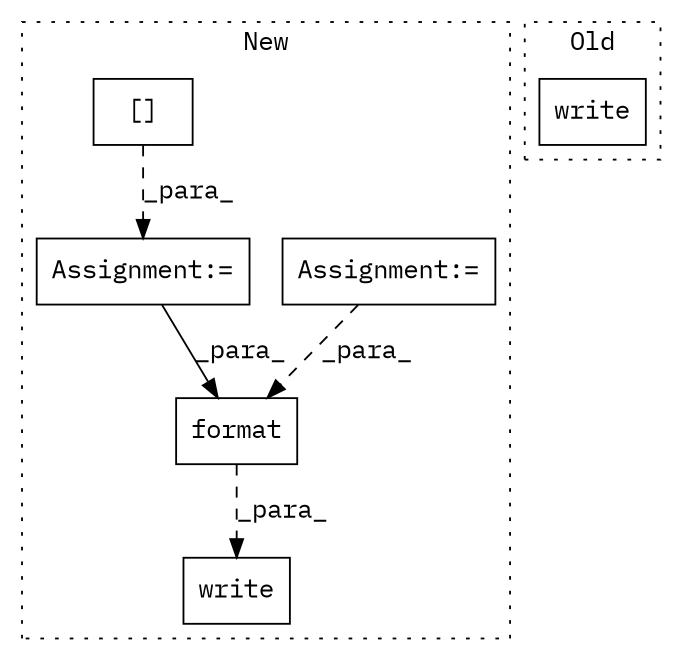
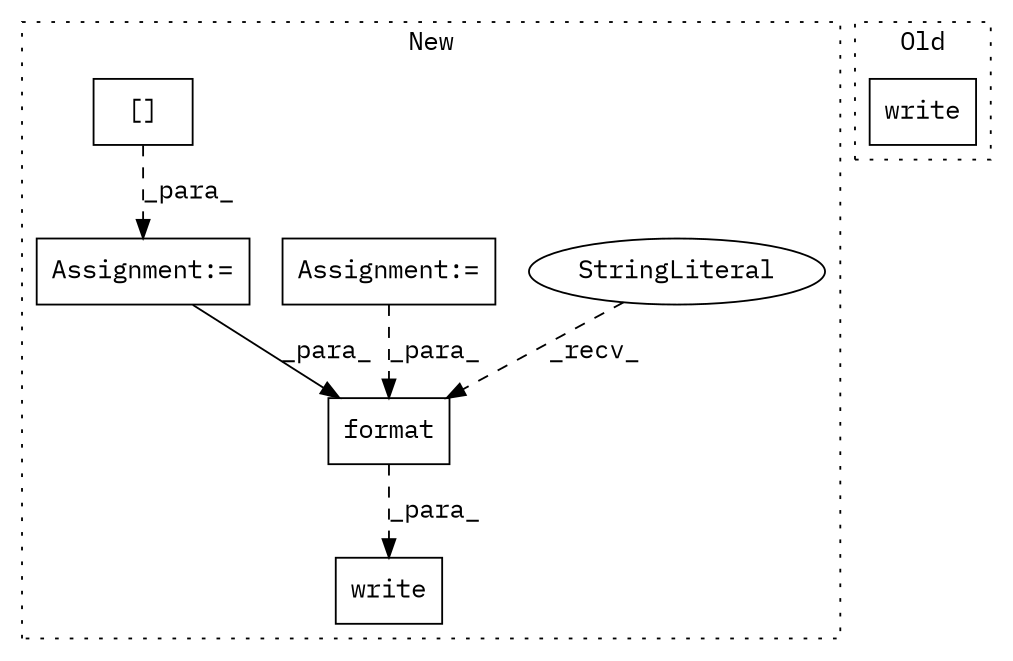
node "StringLiteral": added
